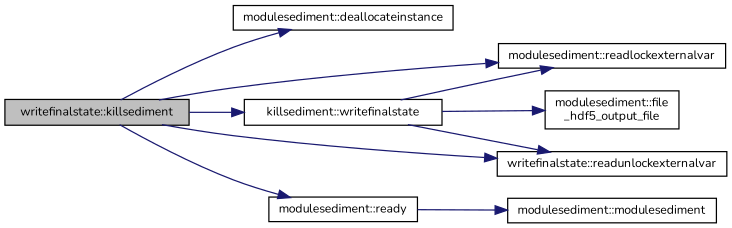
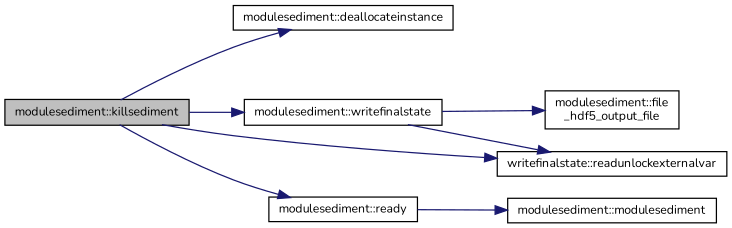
node "modulesediment::readlockexternalvar": removed
node "writefinalstate::killsediment": label "writefinalstate::killsediment" -> "modulesediment::killsediment"
node "killsediment::writefinalstate": label "killsediment::writefinalstate" -> "modulesediment::writefinalstate"
